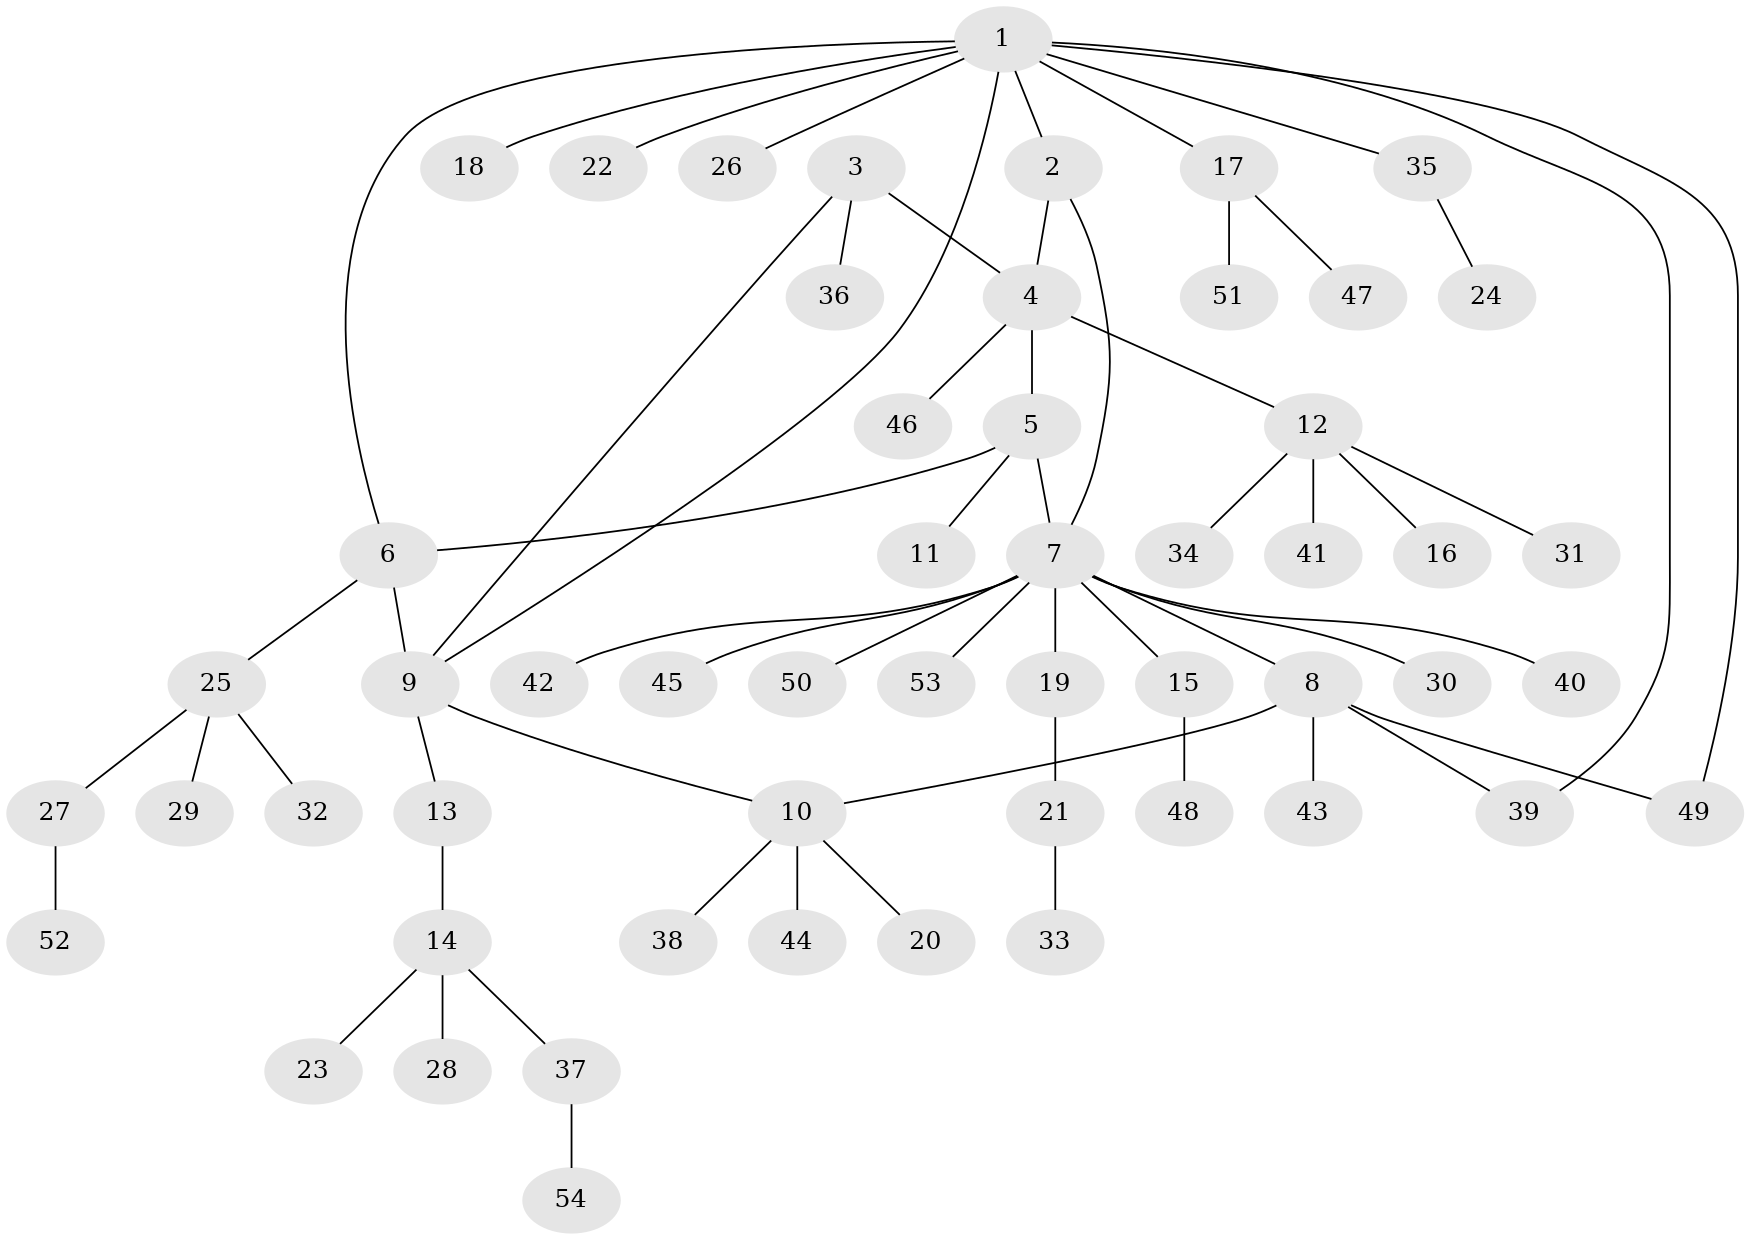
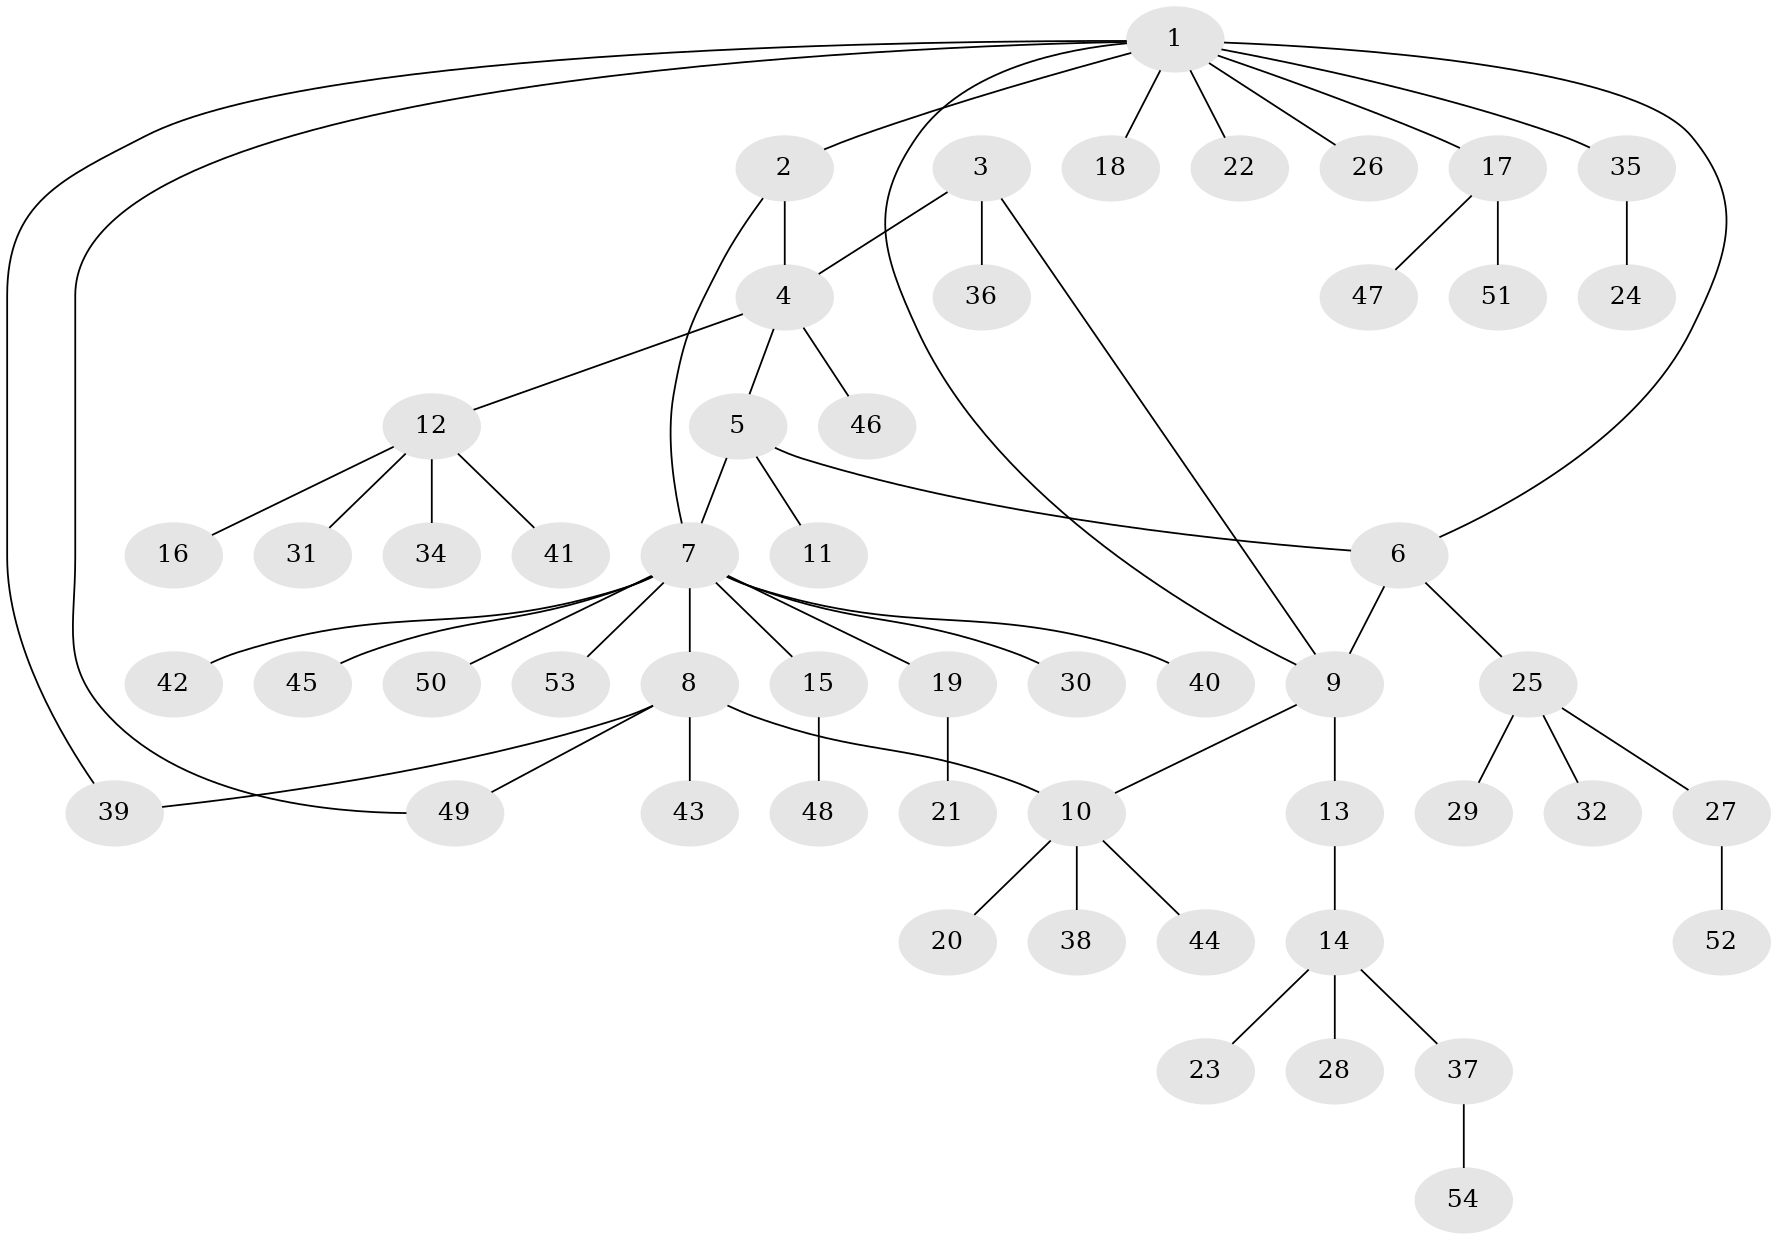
node "33": removed
